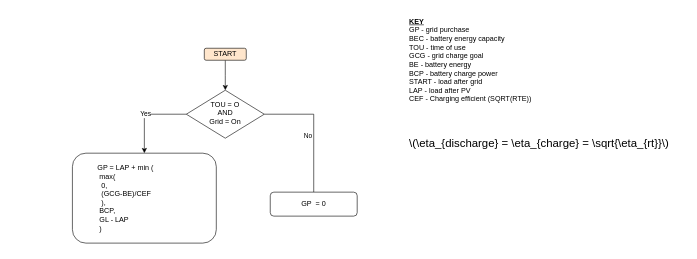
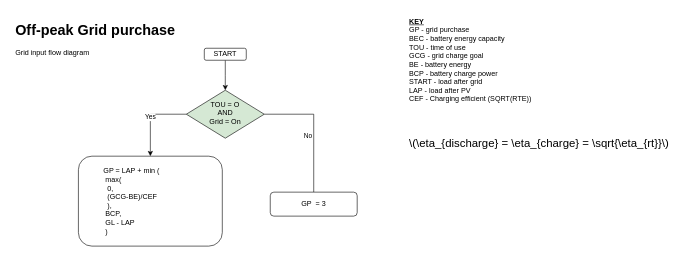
node "Off-peak Grid purchaseGrid input flow diagram": added
node "START": fillcolor #ffe6cc -> #ffffff
node "TOU = O AND Grid = On": fillcolor #ffffff -> #d5e8d4
node "GP = LAP + min ( max( 0, (GCG-BE)/CEF ), BCP, GL - LAP )": moved (144, 198) -> (150, 201)
node "GP = 0": label "GP = 0" -> "GP = 3"
